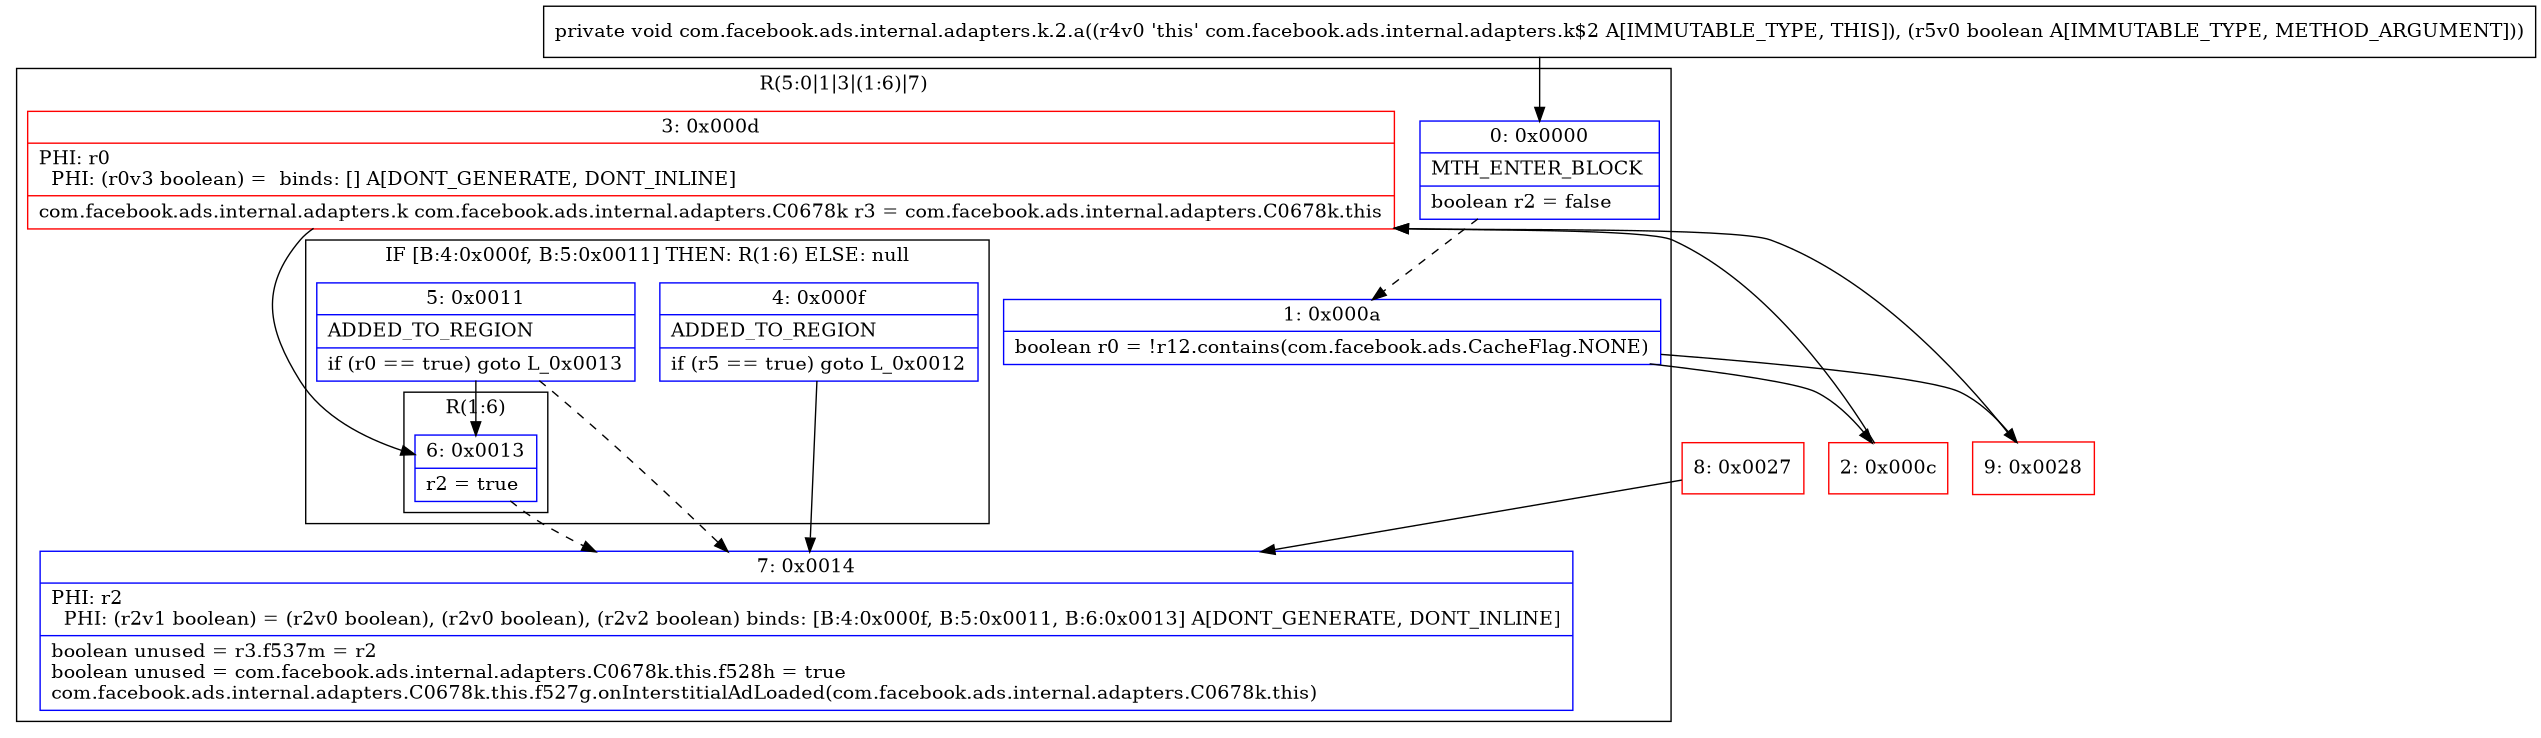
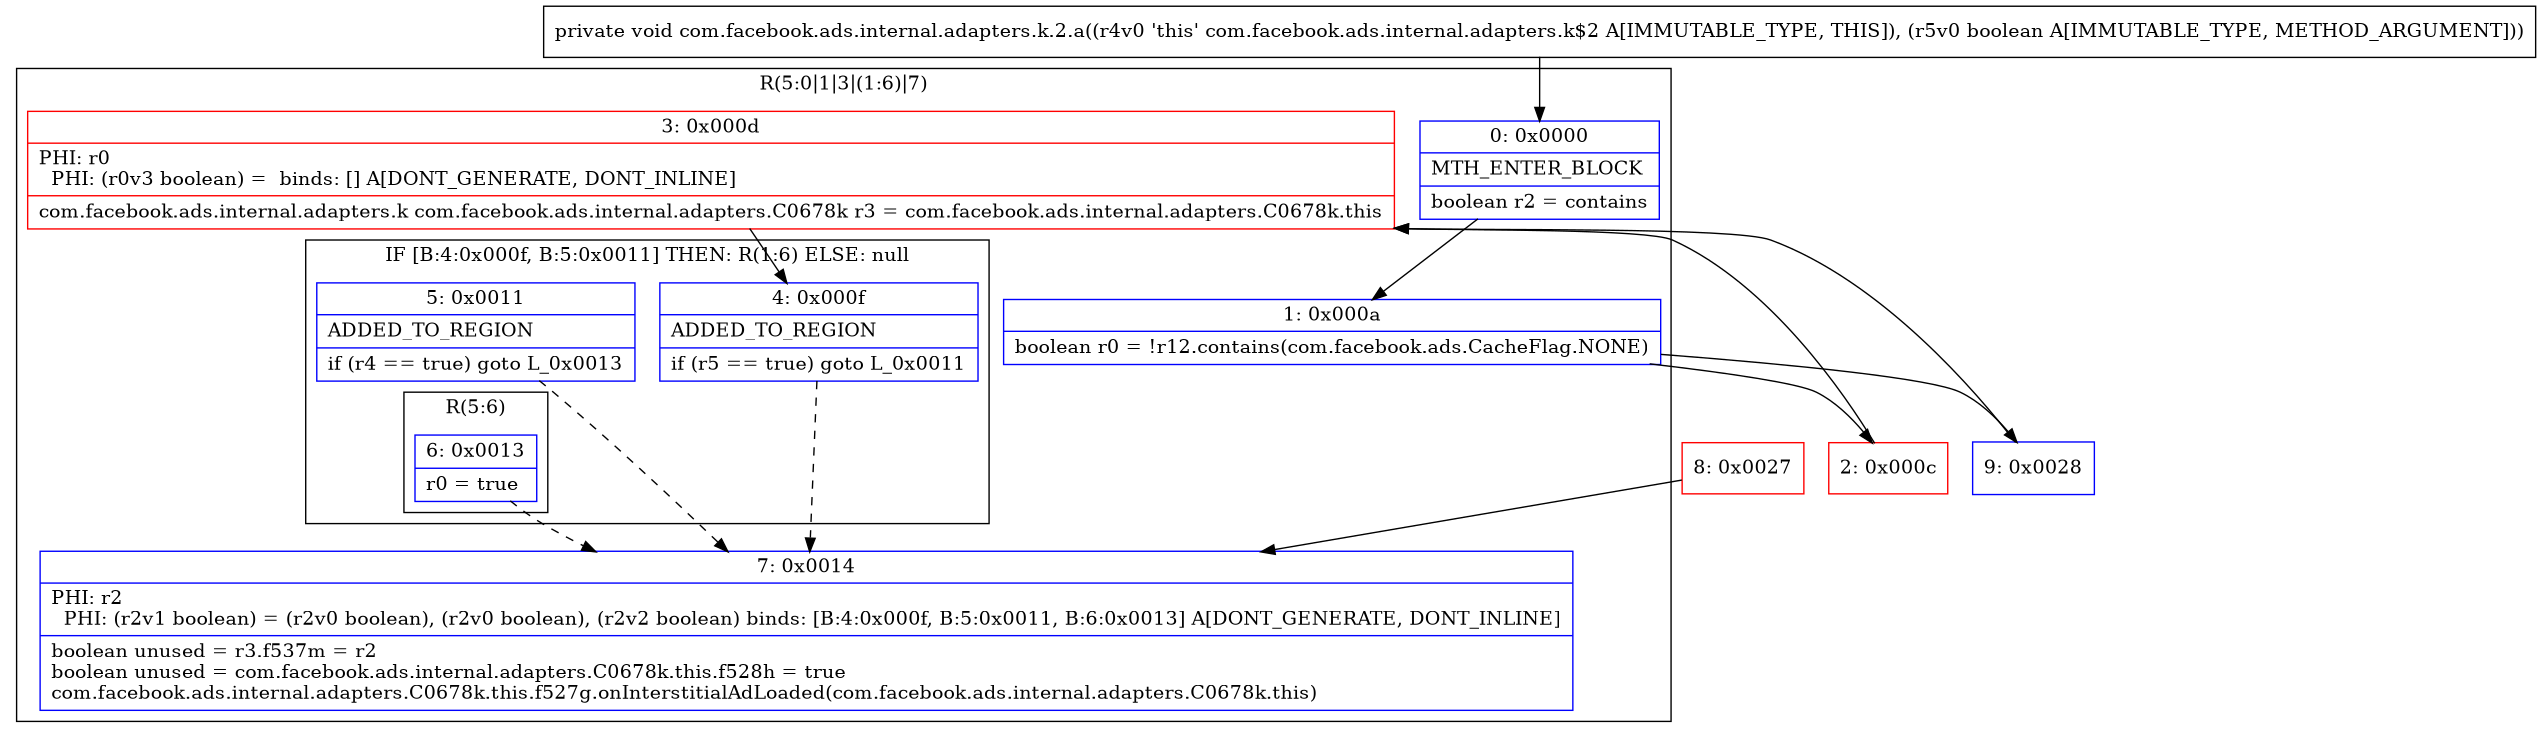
node "0: 0x0000": text "boolean r2 = false" -> "boolean r2 = contains"
edge "0: 0x0000" -> "1: 0x000a": style dashed -> solid
edge "3: 0x000d" -> "6: 0x0013": now "3: 0x000d" -> "4: 0x000f"
node "5: 0x0011": text "if (r0 == true) goto L_0x0013" -> "if (r4 == true) goto L_0x0013"
node "4: 0x000f": text "if (r5 == true) goto L_0x0012" -> "if (r5 == true) goto L_0x0011"
edge "5: 0x0011" -> "6: 0x0013": removed
cluster "R(1:6)": label "R(1:6)" -> "R(5:6)"
edge "4: 0x000f" -> "7: 0x0014": style solid -> dashed
node "9: 0x0028": color red -> blue
node "6: 0x0013": text "r2 = true" -> "r0 = true"
